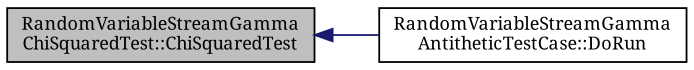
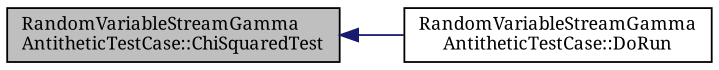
node "RandomVariableStreamGamma ChiSquaredTest::ChiSquaredTest": label "RandomVariableStreamGamma ChiSquaredTest::ChiSquaredTest" -> "RandomVariableStreamGamma AntitheticTestCase::ChiSquaredTest"
